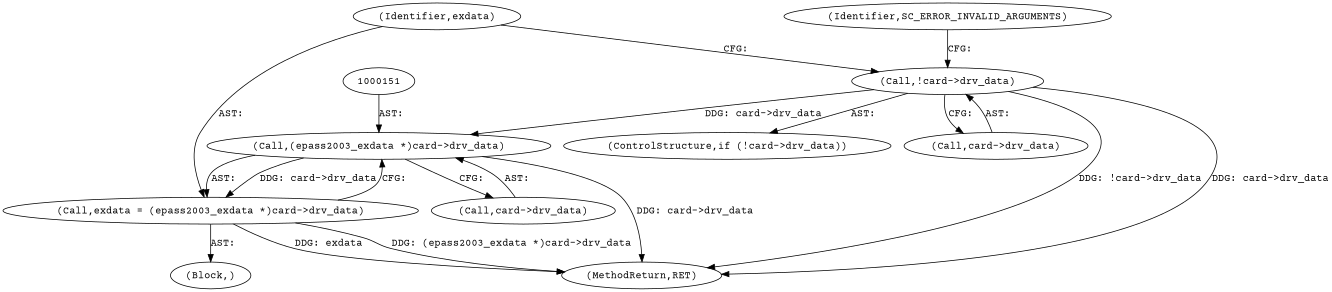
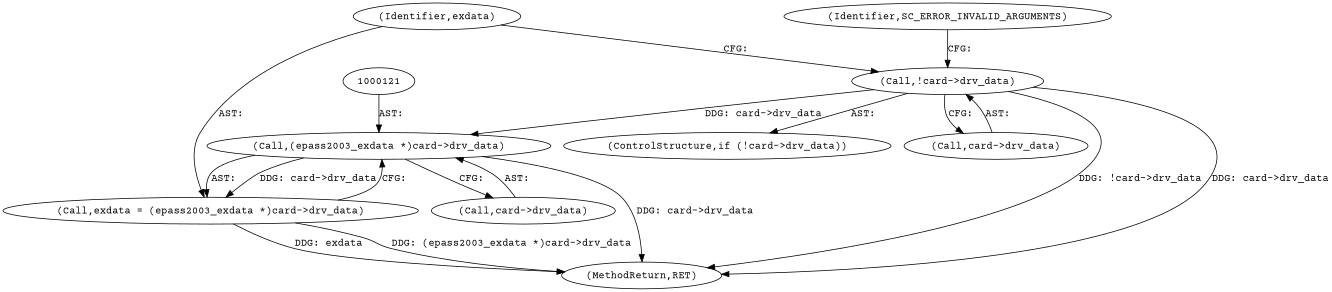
node "1000151": label "1000151" -> "1000121"
node "(Block,)": removed
